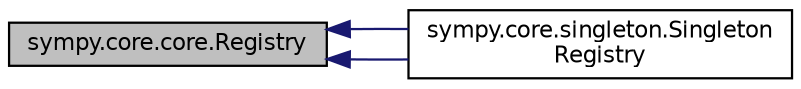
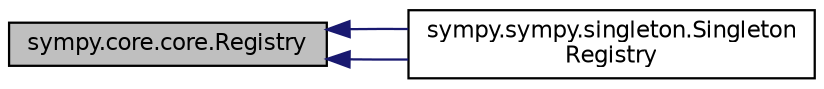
node "sympy.core.singleton.Singleton Registry": label "sympy.core.singleton.Singleton Registry" -> "sympy.sympy.singleton.Singleton Registry"
